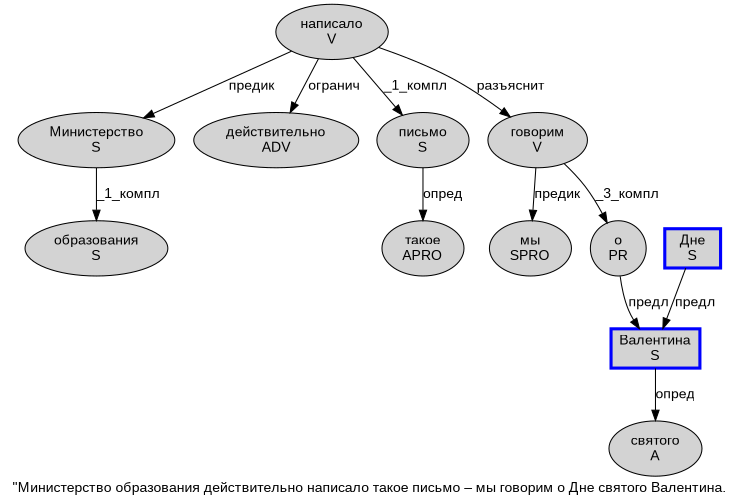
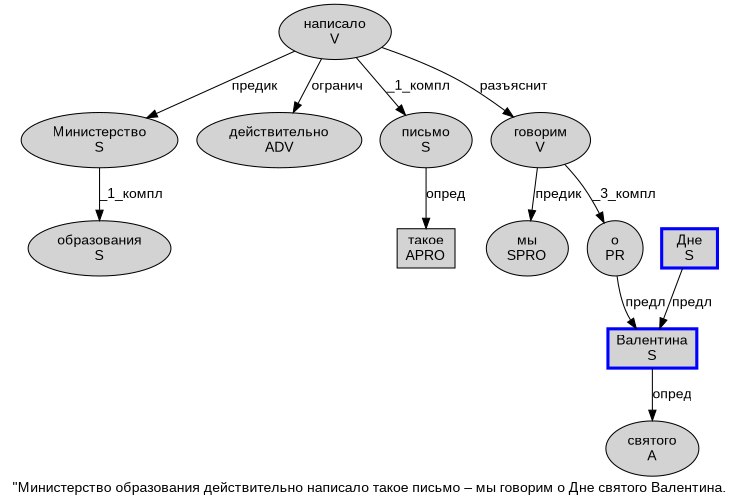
node "такое APRO": shape ellipse -> box
